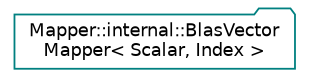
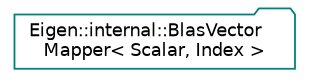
node "Mapper::internal::BlasVector Mapper< Scalar, Index >": label "Mapper::internal::BlasVector Mapper< Scalar, Index >" -> "Eigen::internal::BlasVector Mapper< Scalar, Index >"
